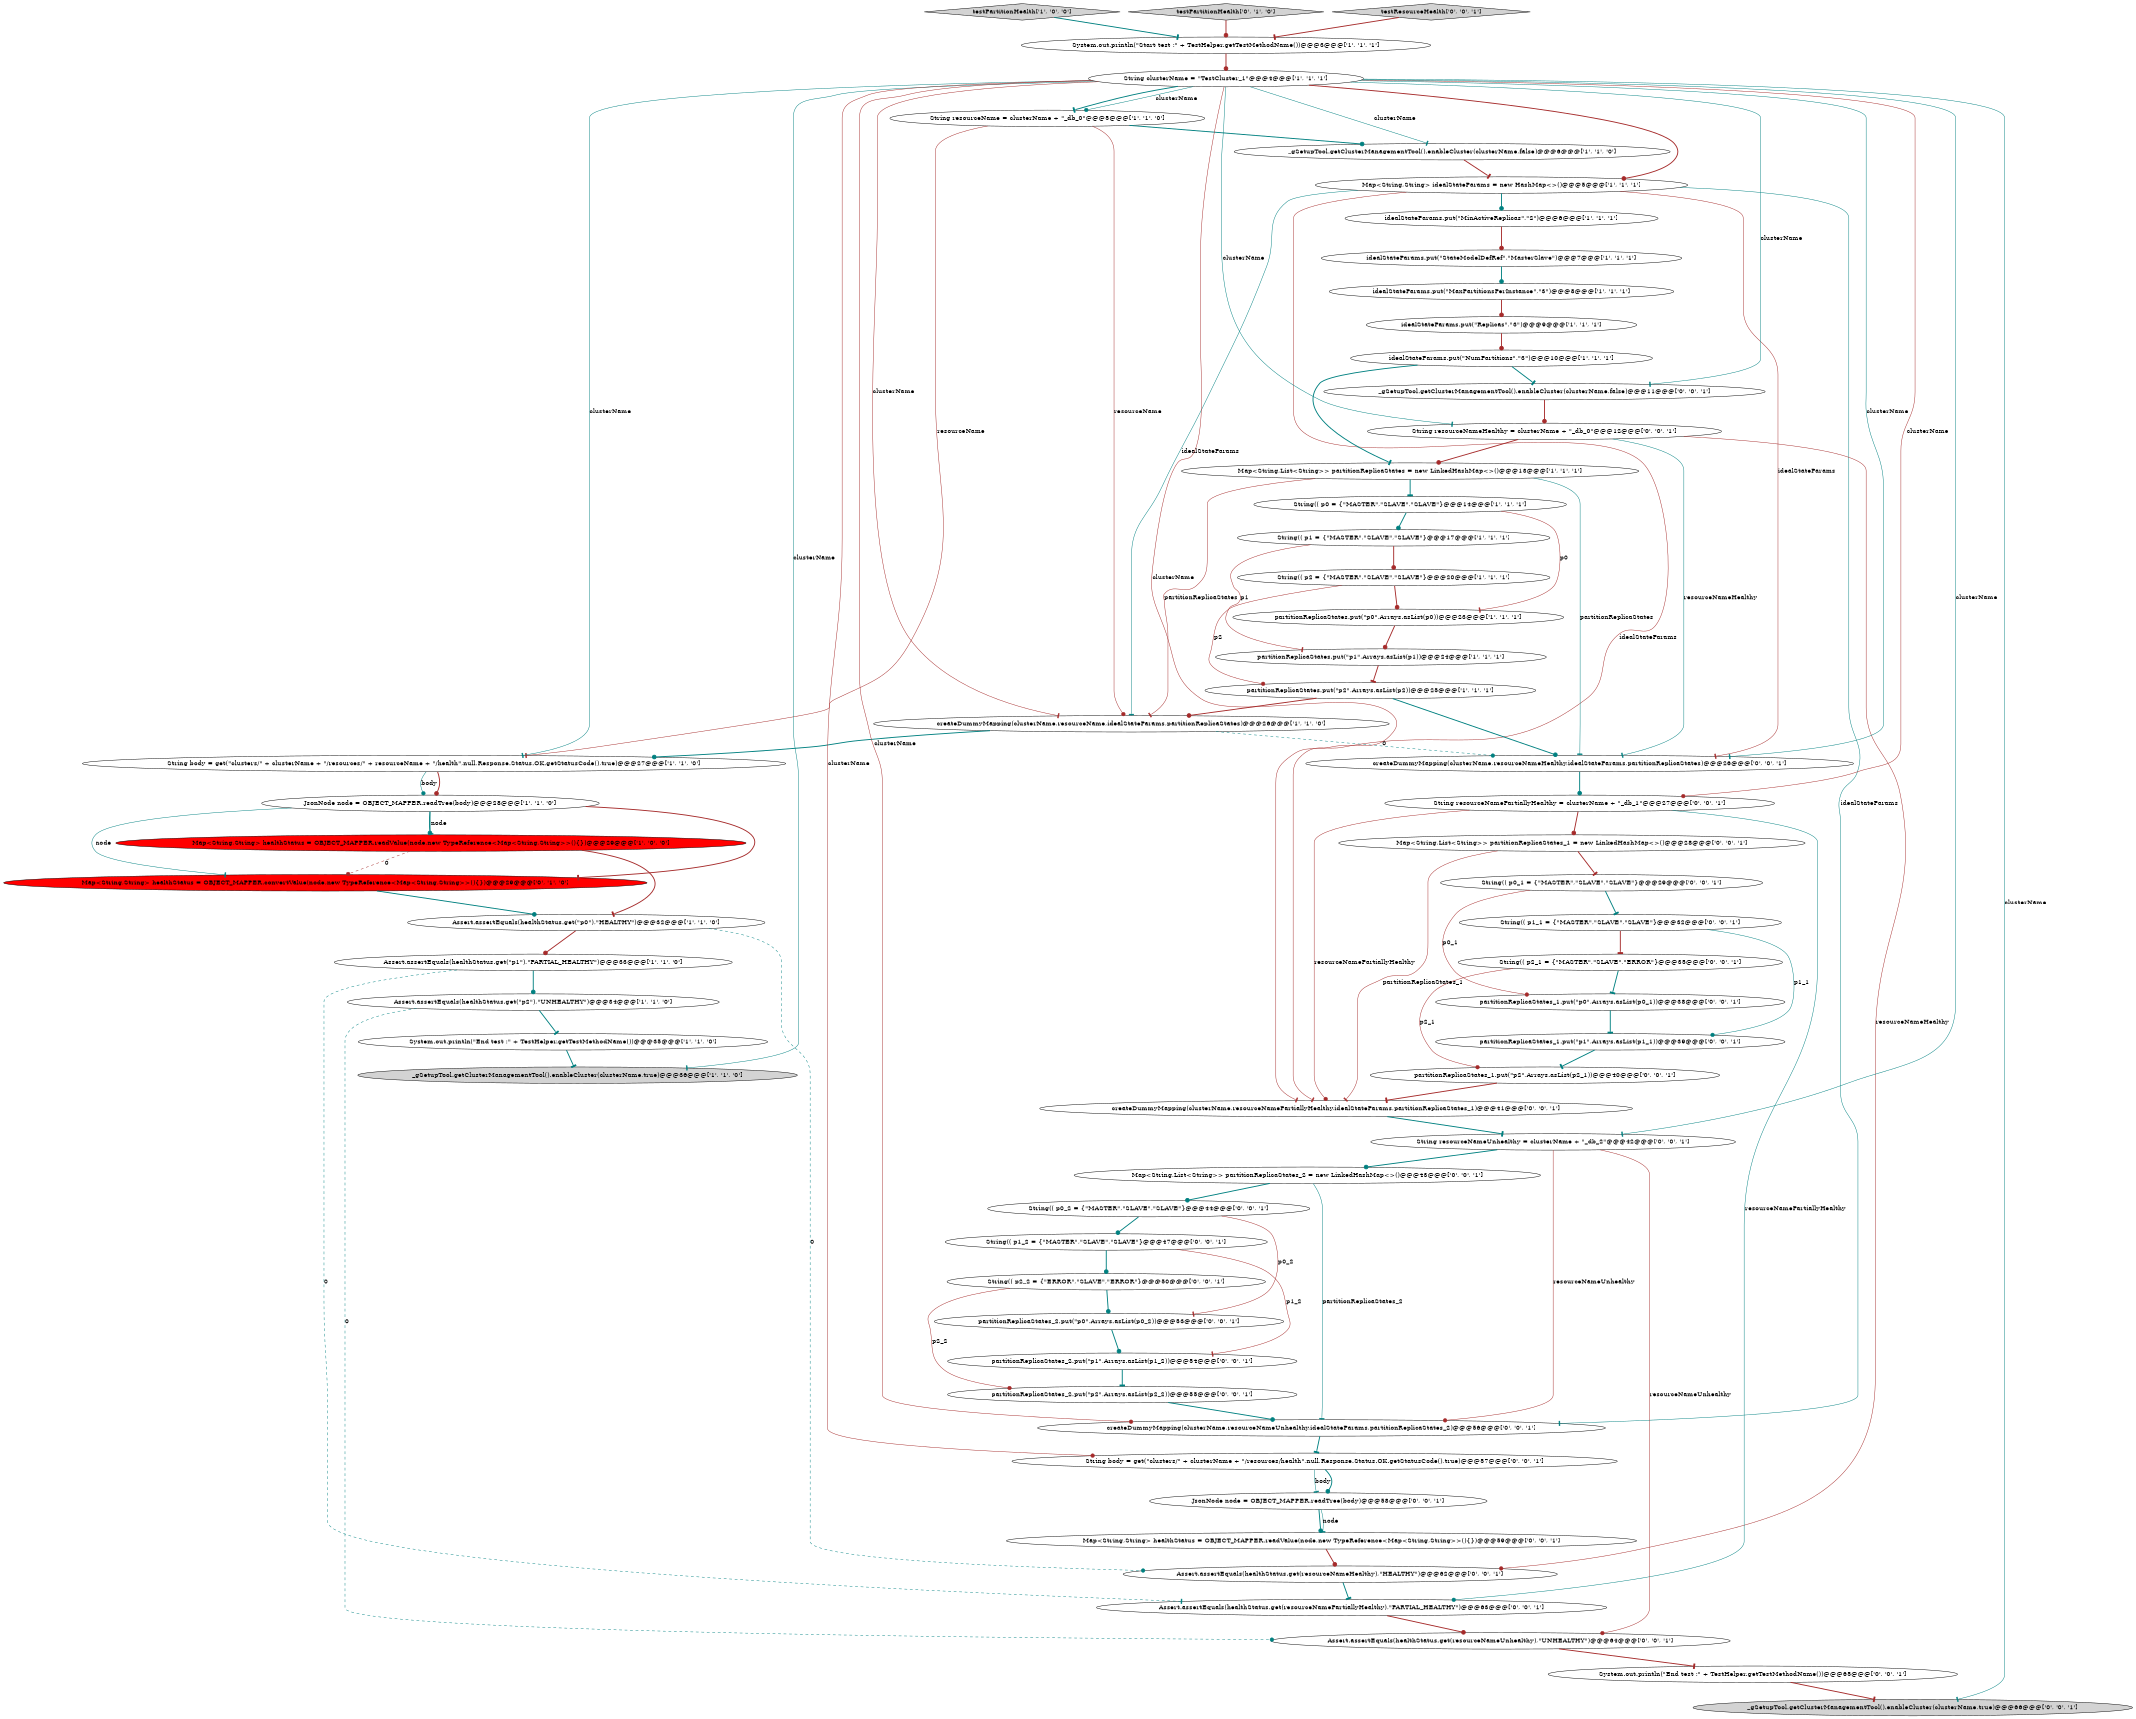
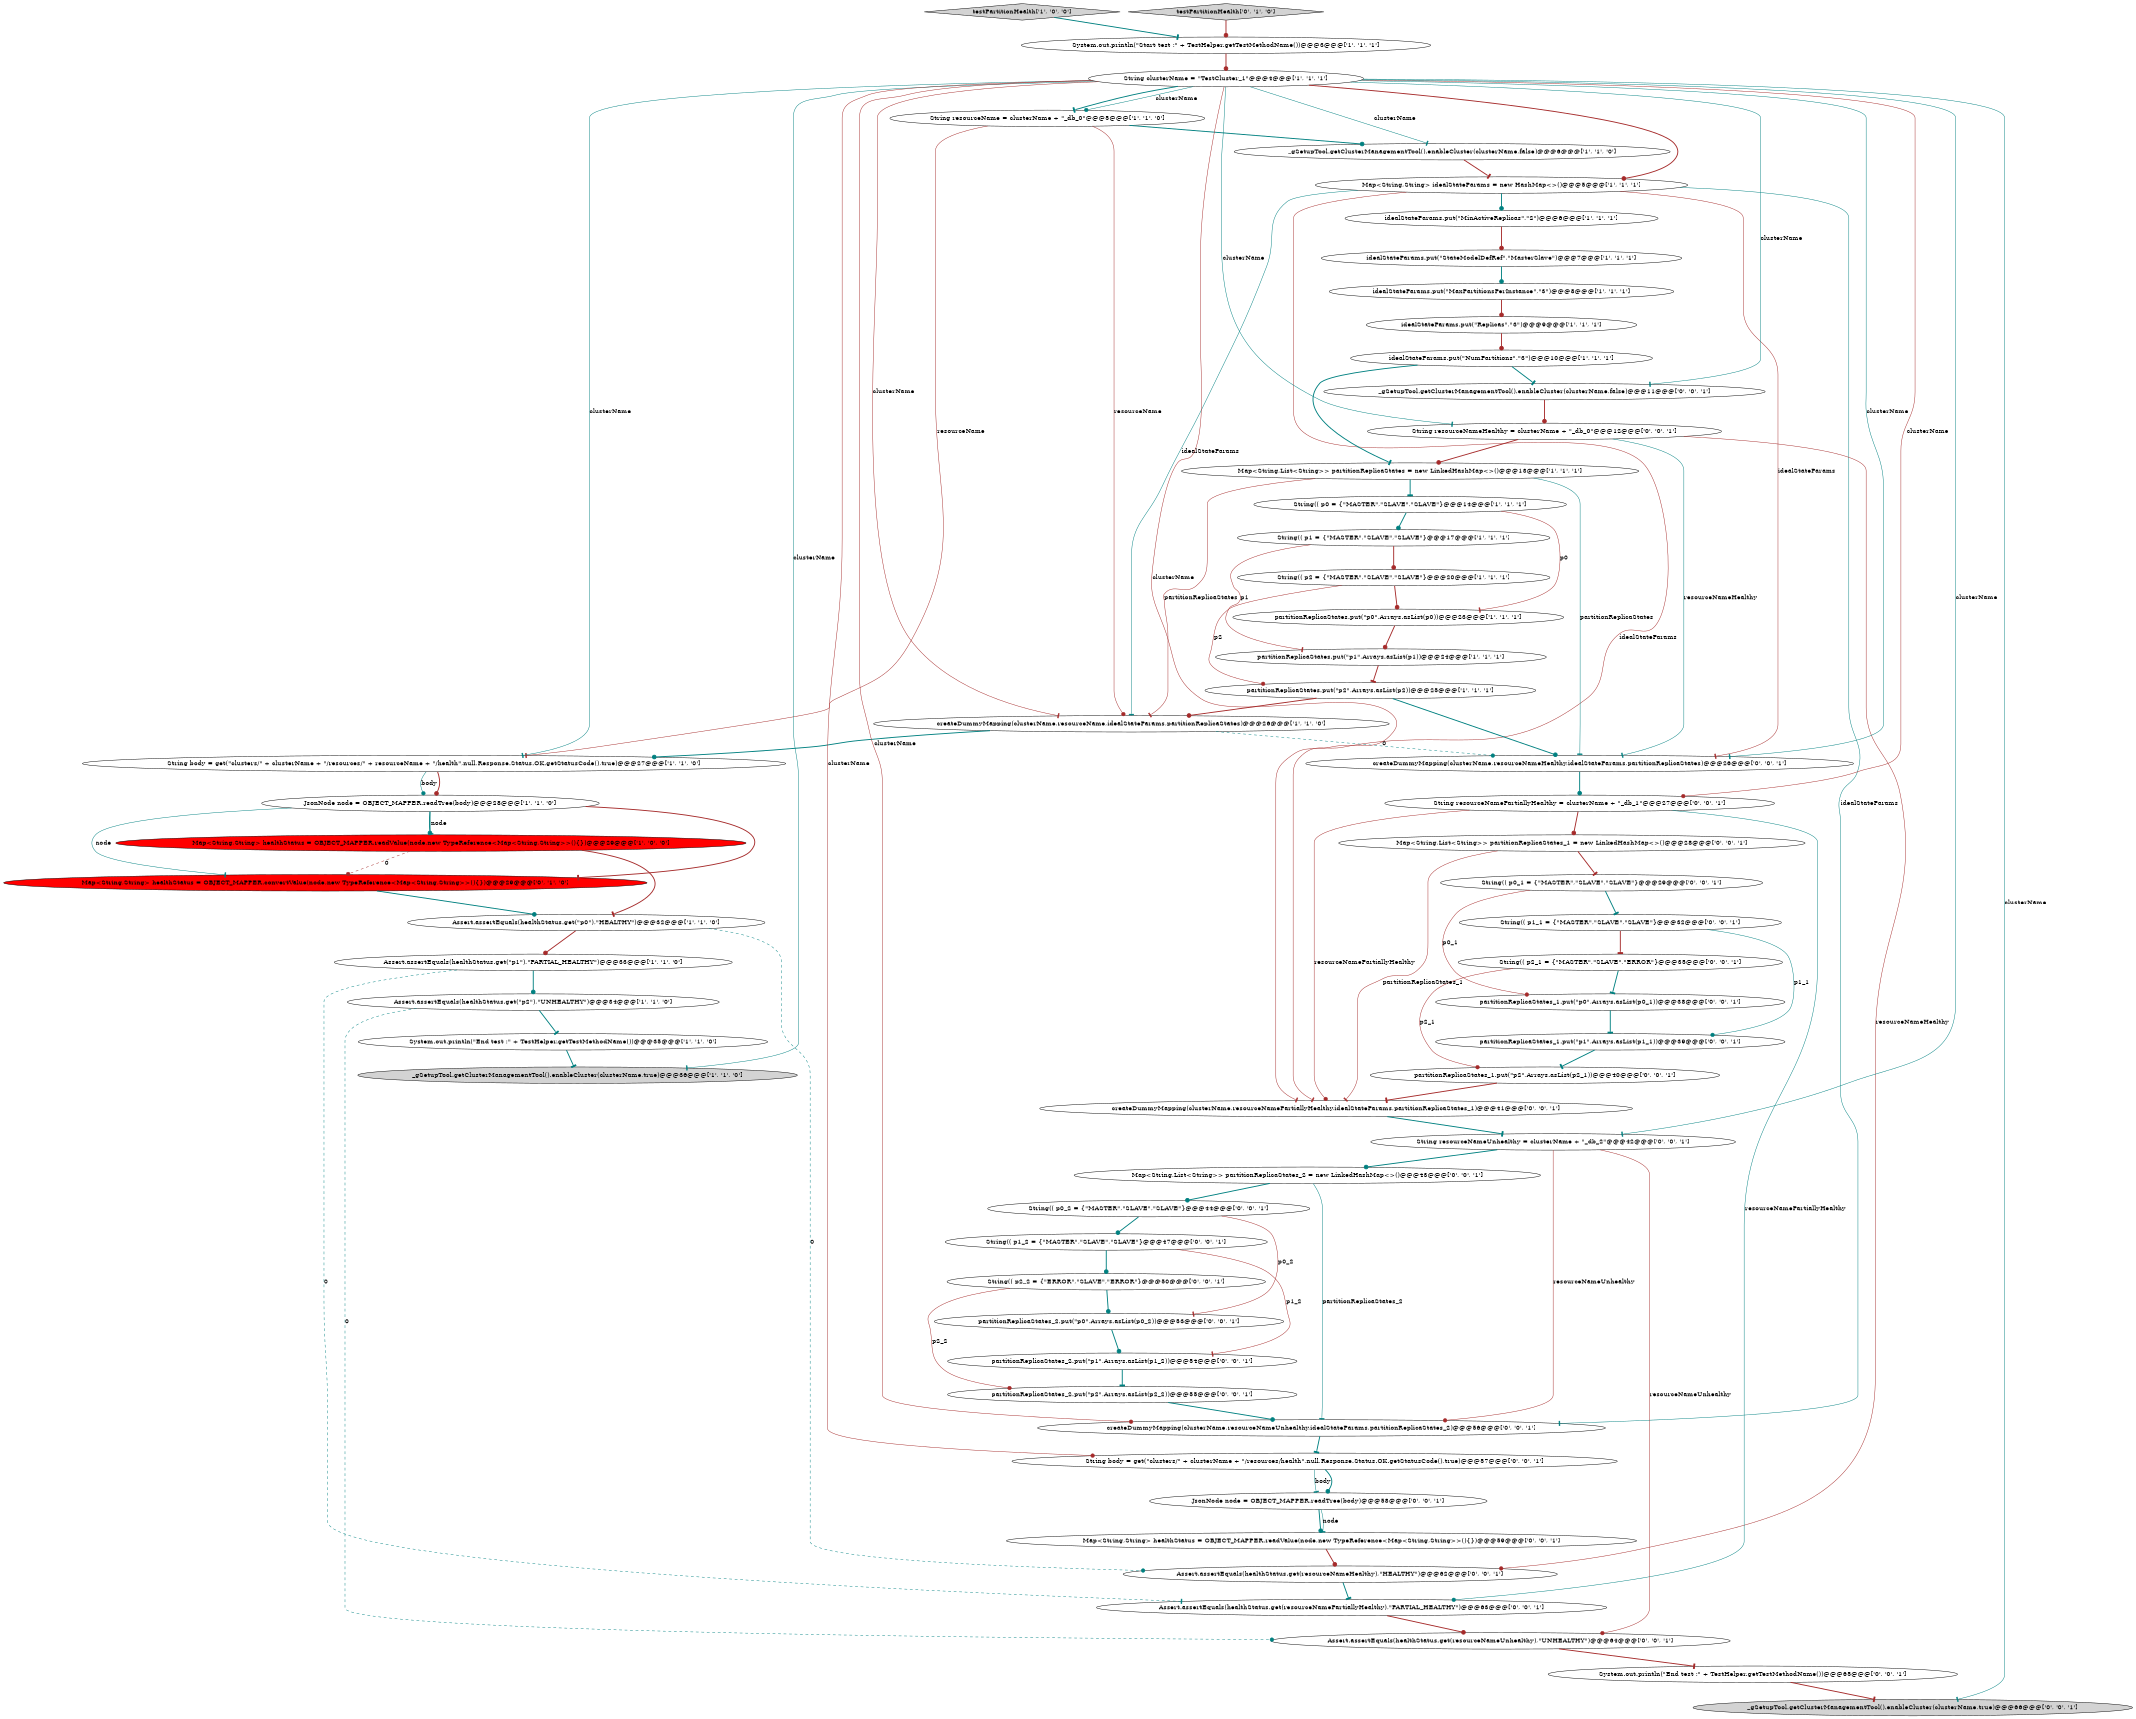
node "testResourceHealth['0', '0', '1']": removed
